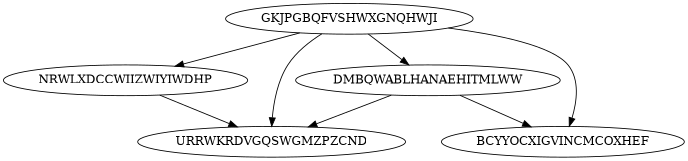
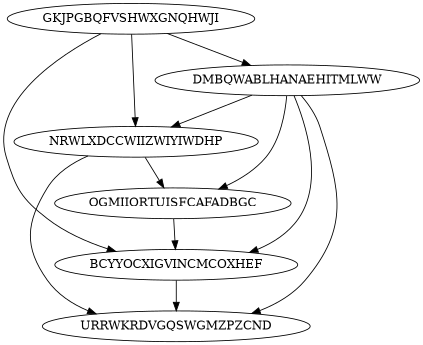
edge "GKJPGBQFVSHWXGNQHWJI" -> "URRWKRDVGQSWGMZPZCND": now "BCYYOCXIGVINCMCOXHEF" -> "URRWKRDVGQSWGMZPZCND"
edge "DMBQWABLHANAEHITMLWW" -> "NRWLXDCCWIIZWIYIWDHP": added
node "OGMIIORTUISFCAFADBGC": added
